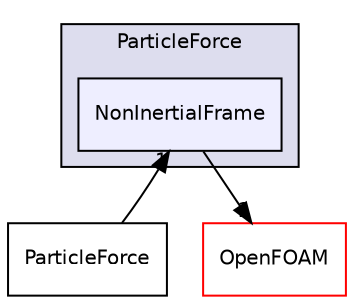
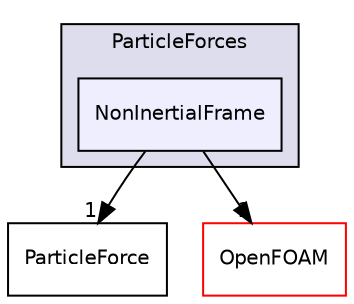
cluster "ParticleForce": label "ParticleForce" -> "ParticleForces"
edge "ParticleForce" -> "NonInertialFrame": reversed
